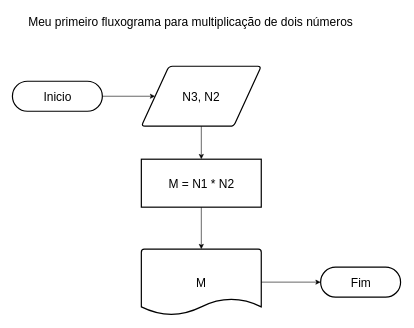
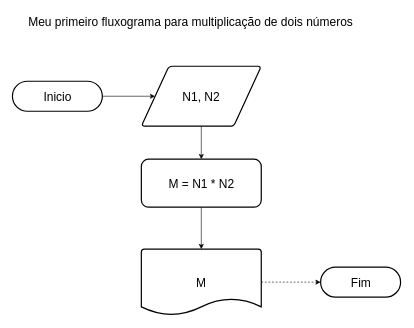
node "N3, N2": label "N3, N2" -> "N1, N2"
node "M = N1 * N2": shape rectangle -> rounded rectangle
edge "M" -> "Fim": style solid -> dashed
